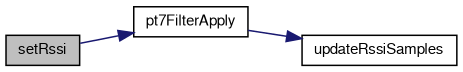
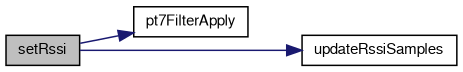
edge "pt7FilterApply" -> "updateRssiSamples": now "setRssi" -> "updateRssiSamples"
